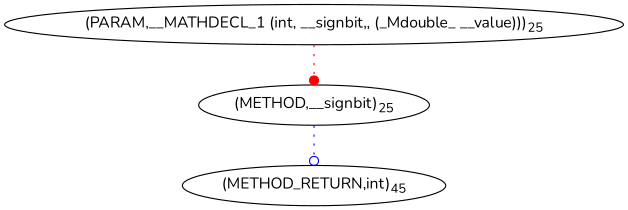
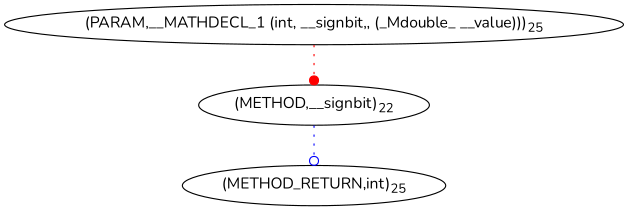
node "(METHOD,__signbit)": text "25" -> "22"
node "(METHOD_RETURN,int)": text "45" -> "25"
